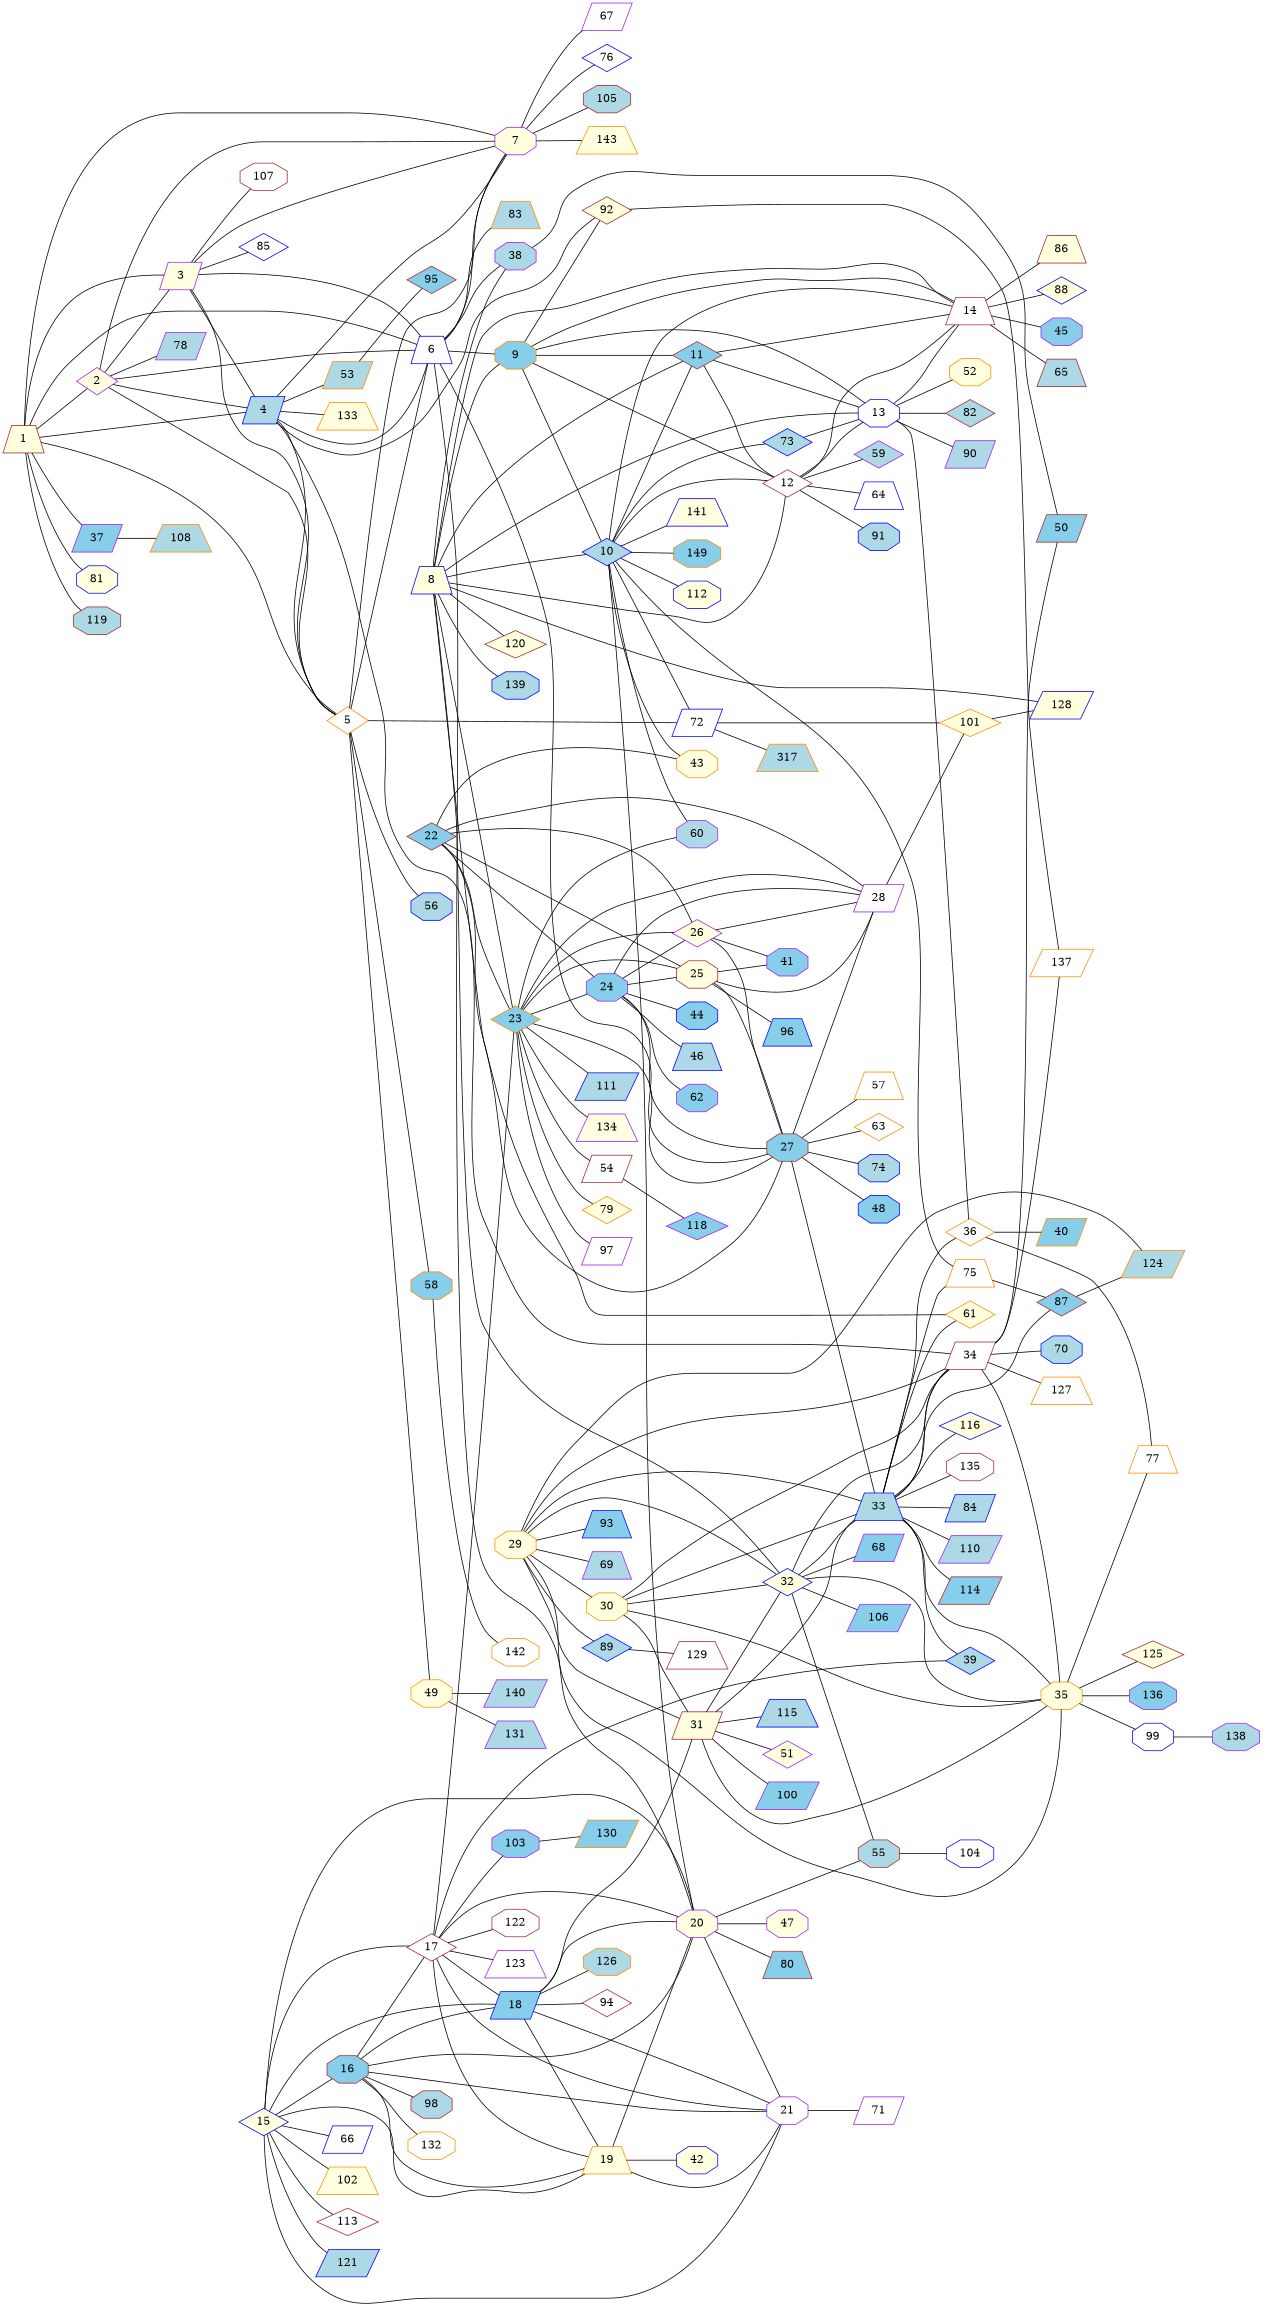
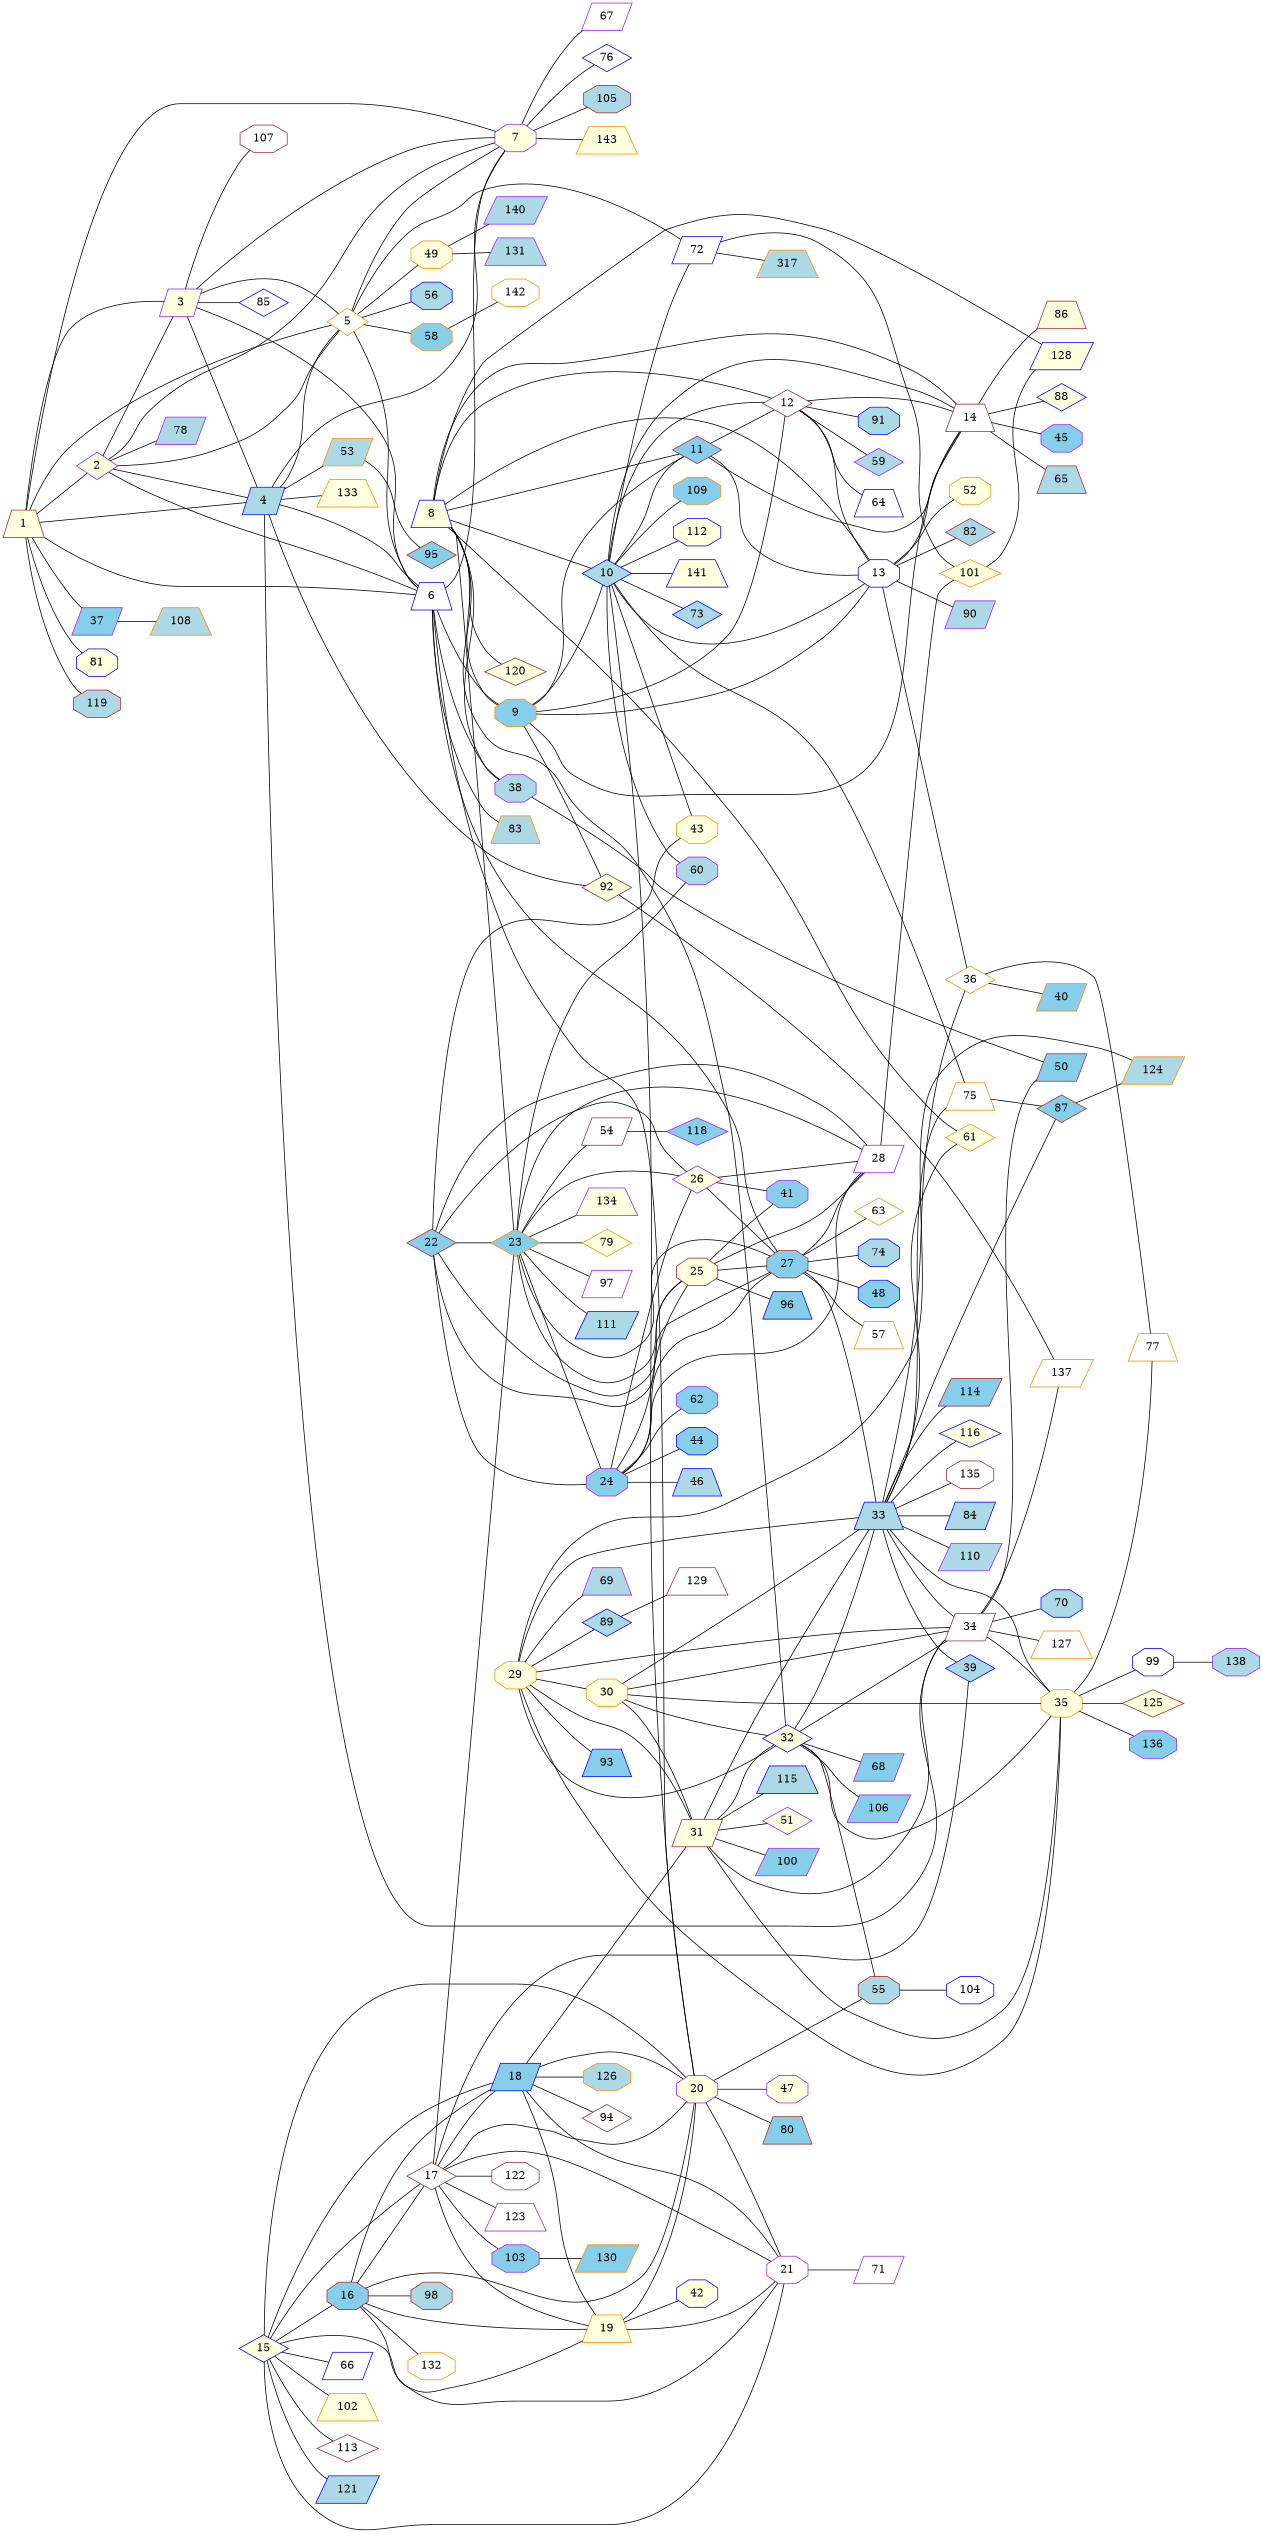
edge "13" -- "73": now "13" -- "10"
node "149": label "149" -> "109"
node "139": removed
edge "34" -- "31": added
